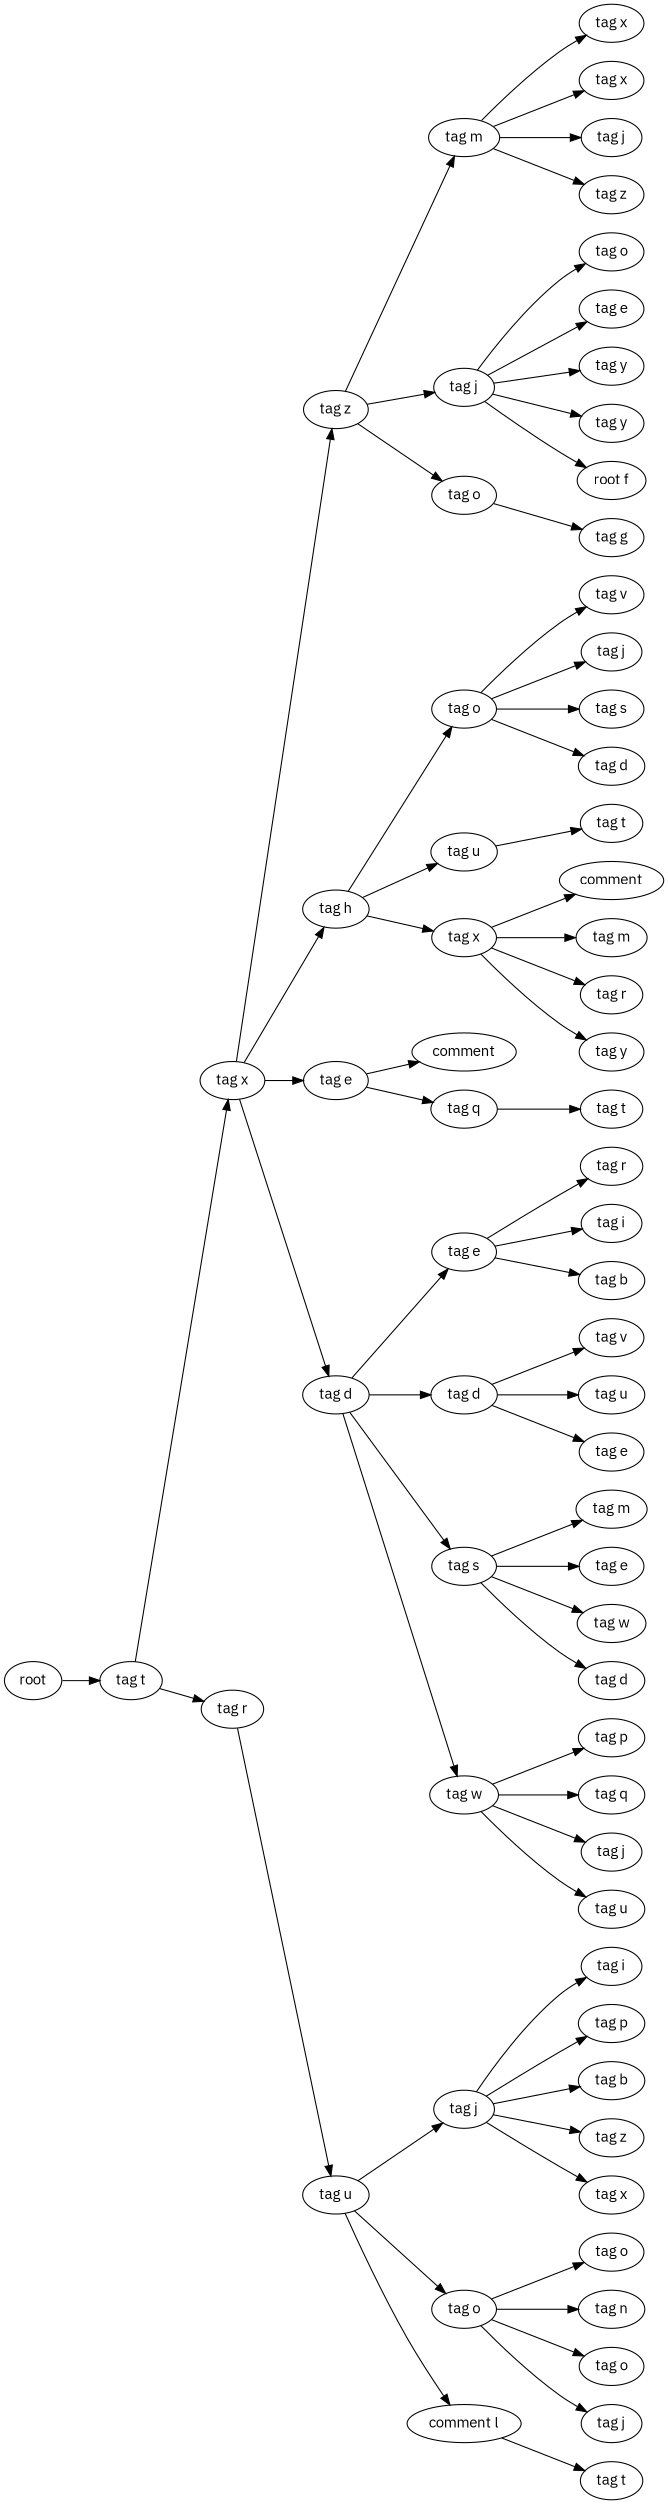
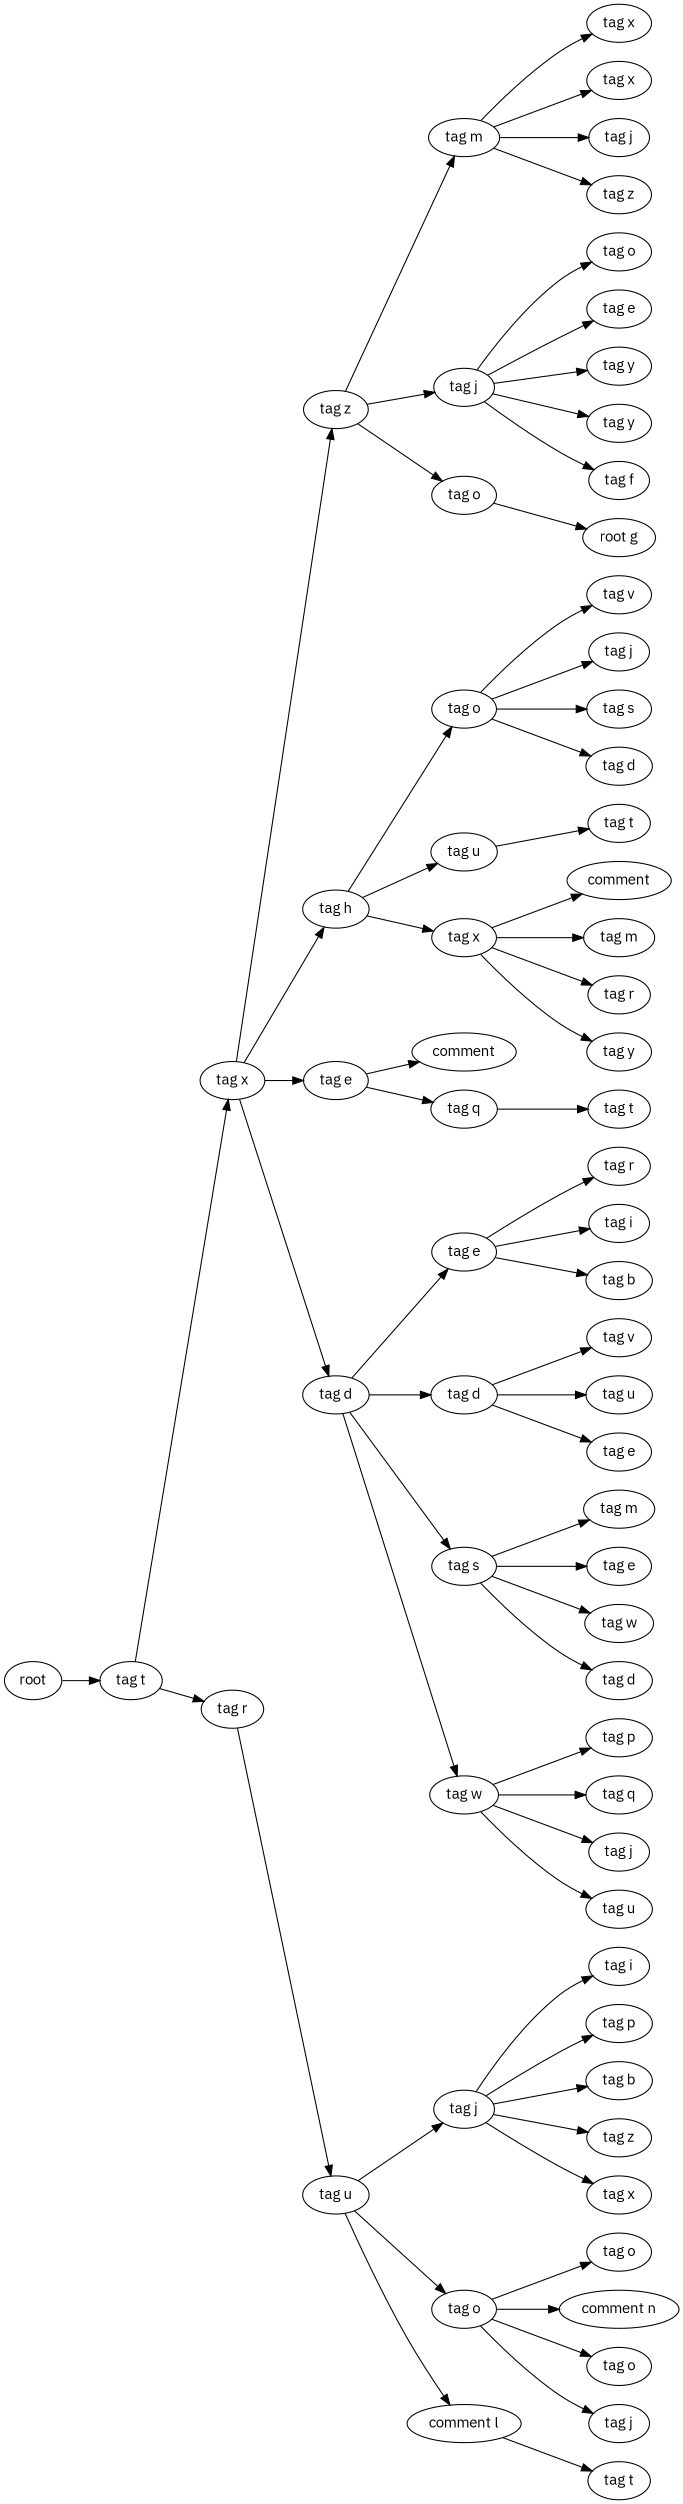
node "root f": label "root f" -> "tag f"
node "tag g": label "tag g" -> "root g"
node "tag n": label "tag n" -> "comment n"
